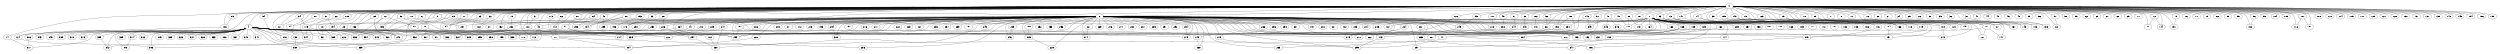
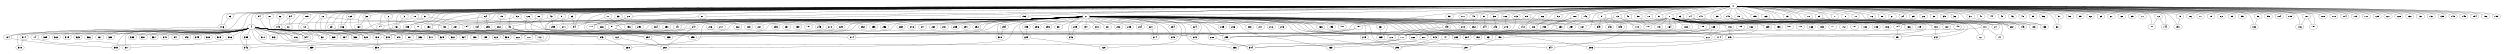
node "331": added
